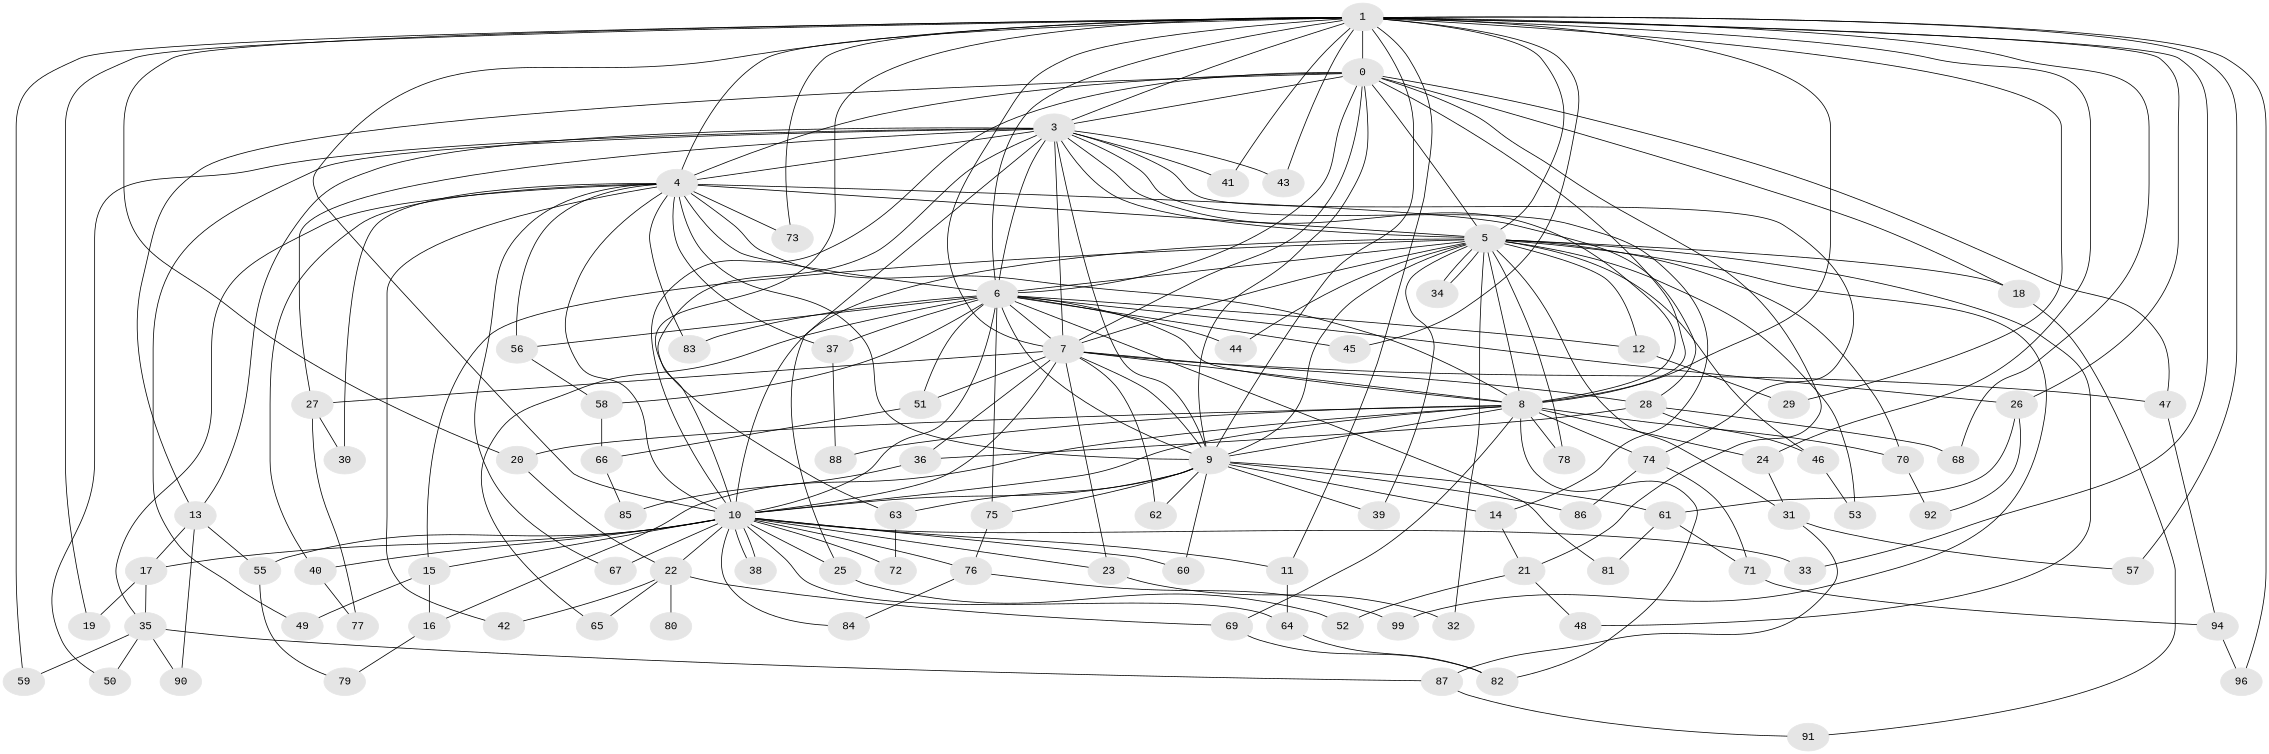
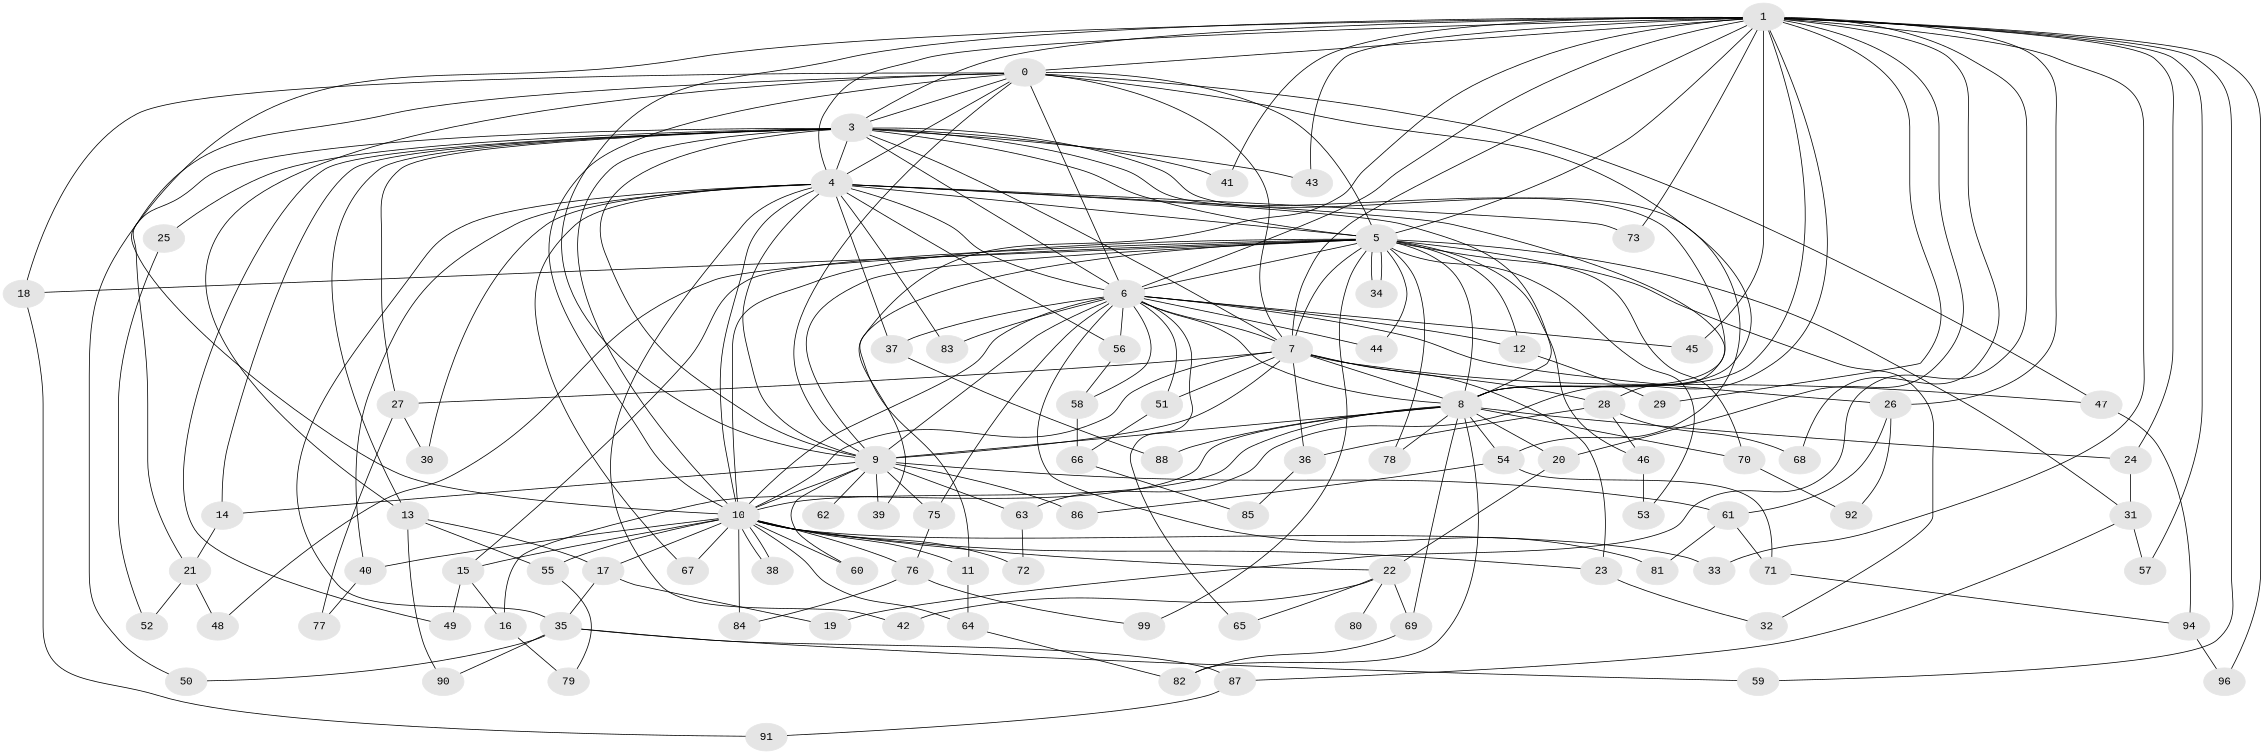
edge "7" -- "62": removed
node "74": label "74" -> "54"
edge "10" -- "25": removed
